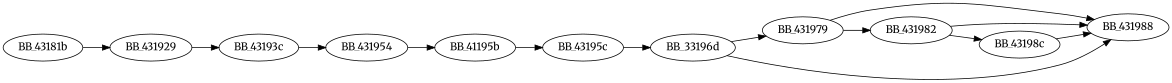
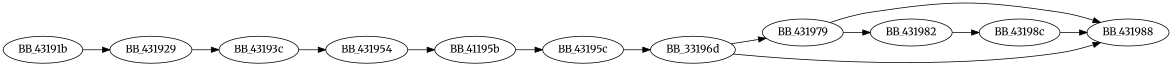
edge "BB_431982" -> "BB_431988": removed
node "BB_43181b": label "BB_43181b" -> "BB_43191b"
